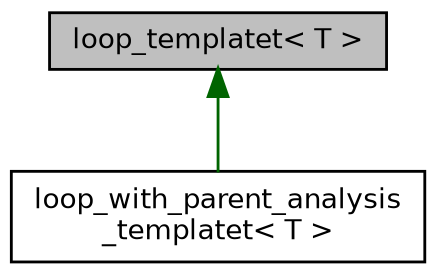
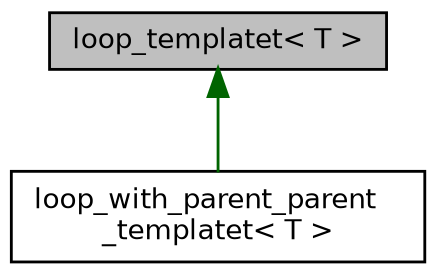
node "loop_with_parent_analysis _templatet< T >": label "loop_with_parent_analysis _templatet< T >" -> "loop_with_parent_parent _templatet< T >"
